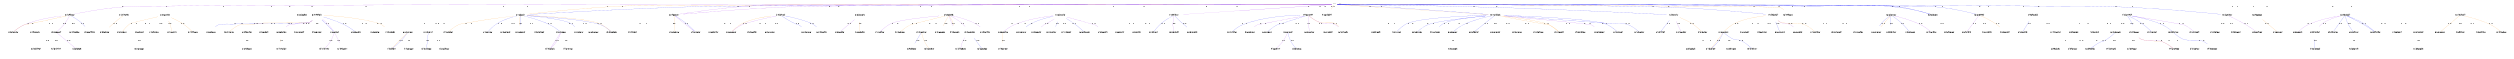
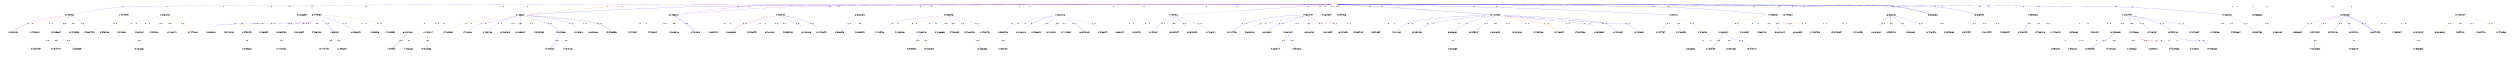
node "n97 (3.800979495048523)": added
node "n49 (4.21051287651062)": added
node "n93 (4.093746185302734)": added
node "n95 (3.0966906547546387)": added
node "n180 (4.707378387451172)": added
node "n192 (3.9686264991760254)": added
node "n44 (3.7161824703216553)": removed
node "n89 (4.0913838148117065)": added
node "n148 (3.732646942138672)": removed
node "n113 (4.8444013595581055)": removed
node "n115 (3.753090500831604)": added
